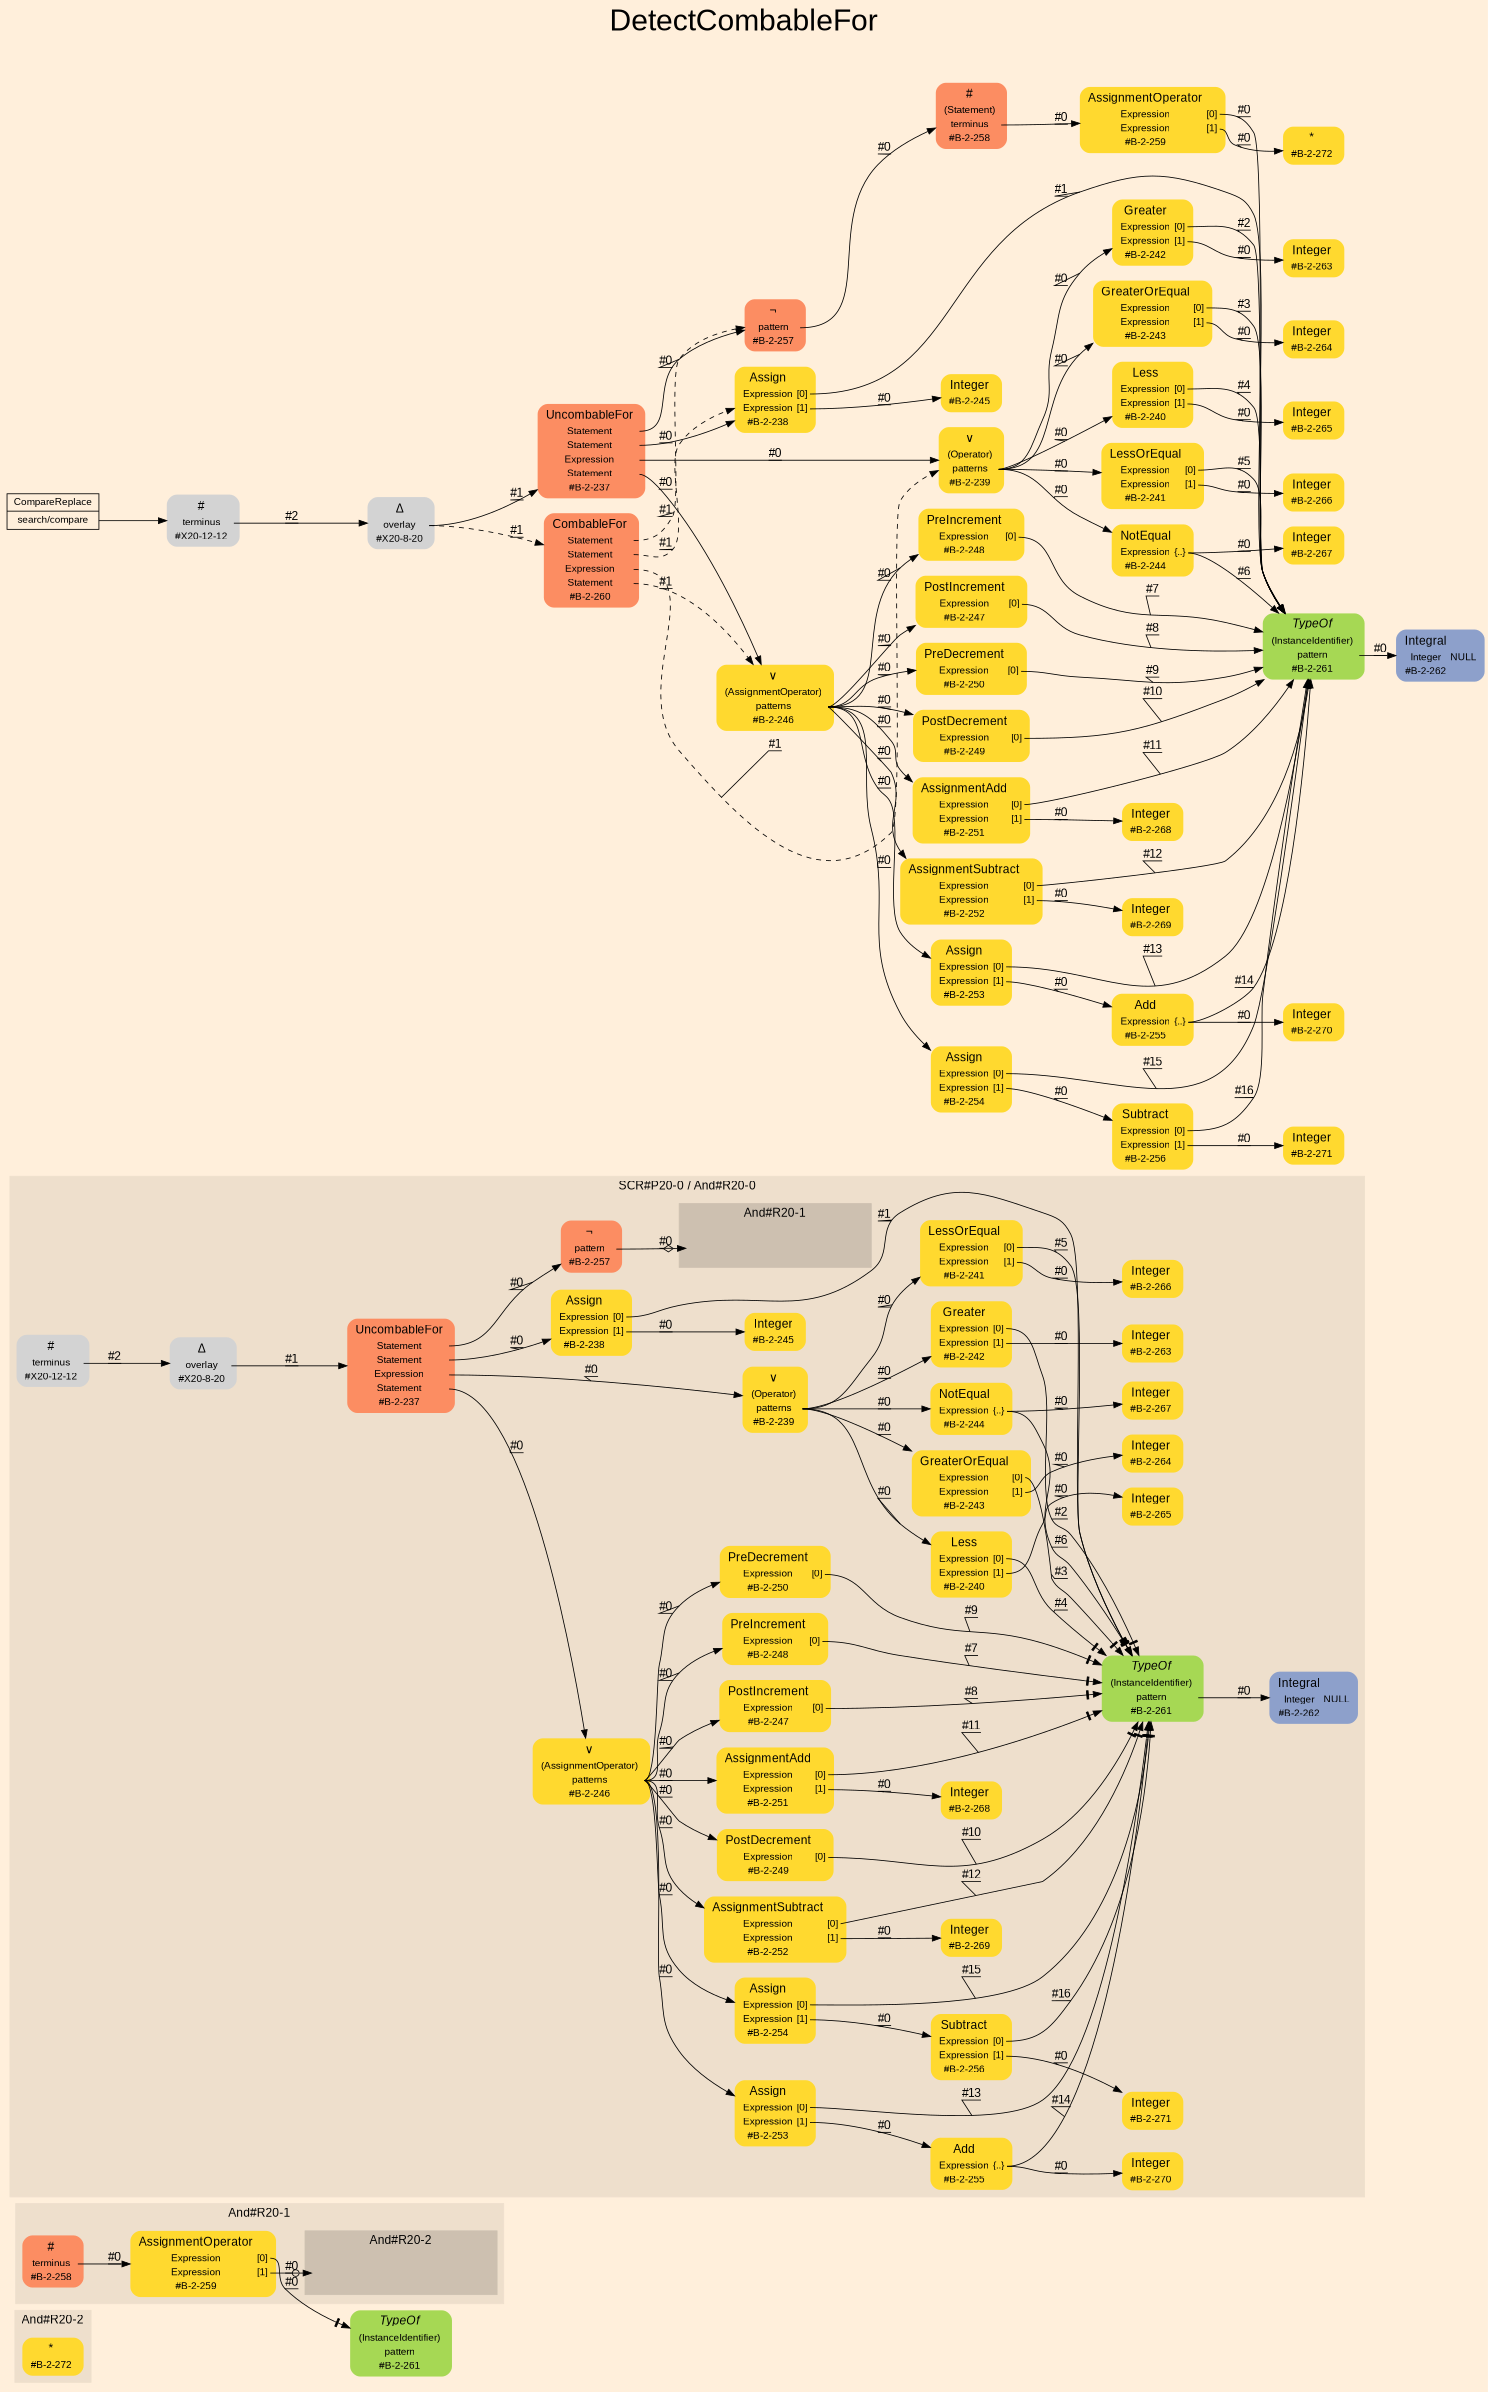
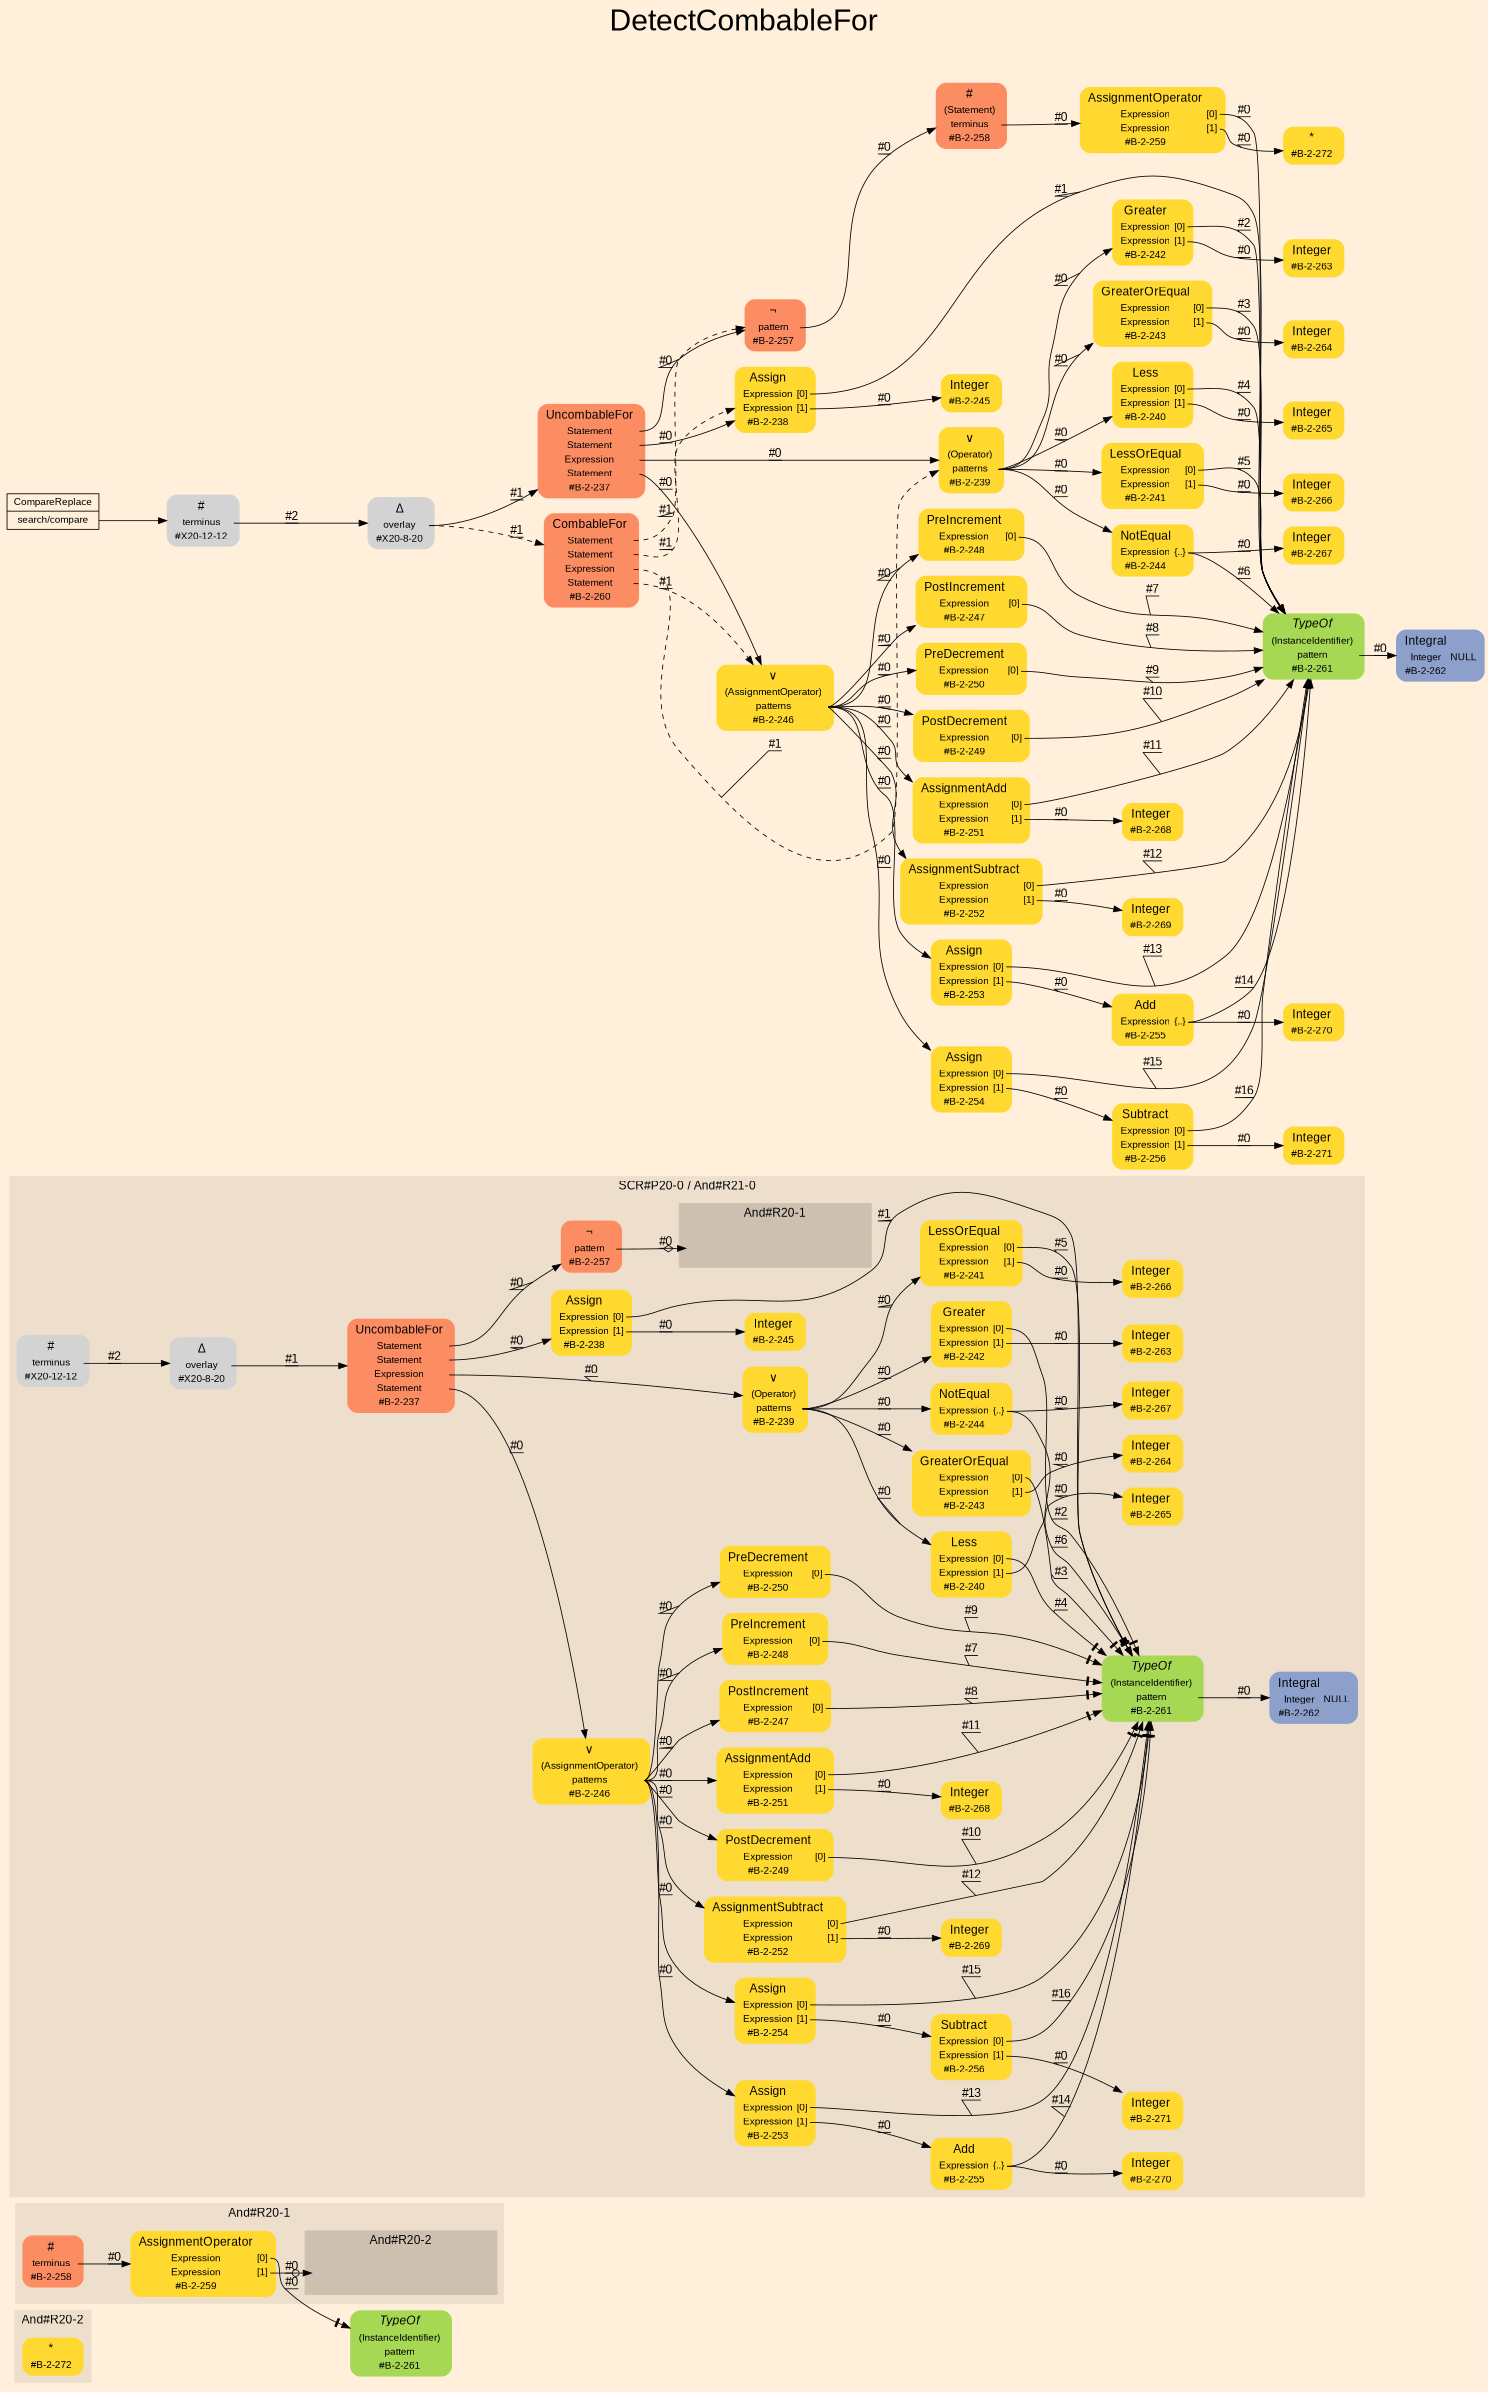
cluster "SCR#P20-0 / And#R20-0": label "SCR#P20-0 / And#R20-0" -> "SCR#P20-0 / And#R21-0"
